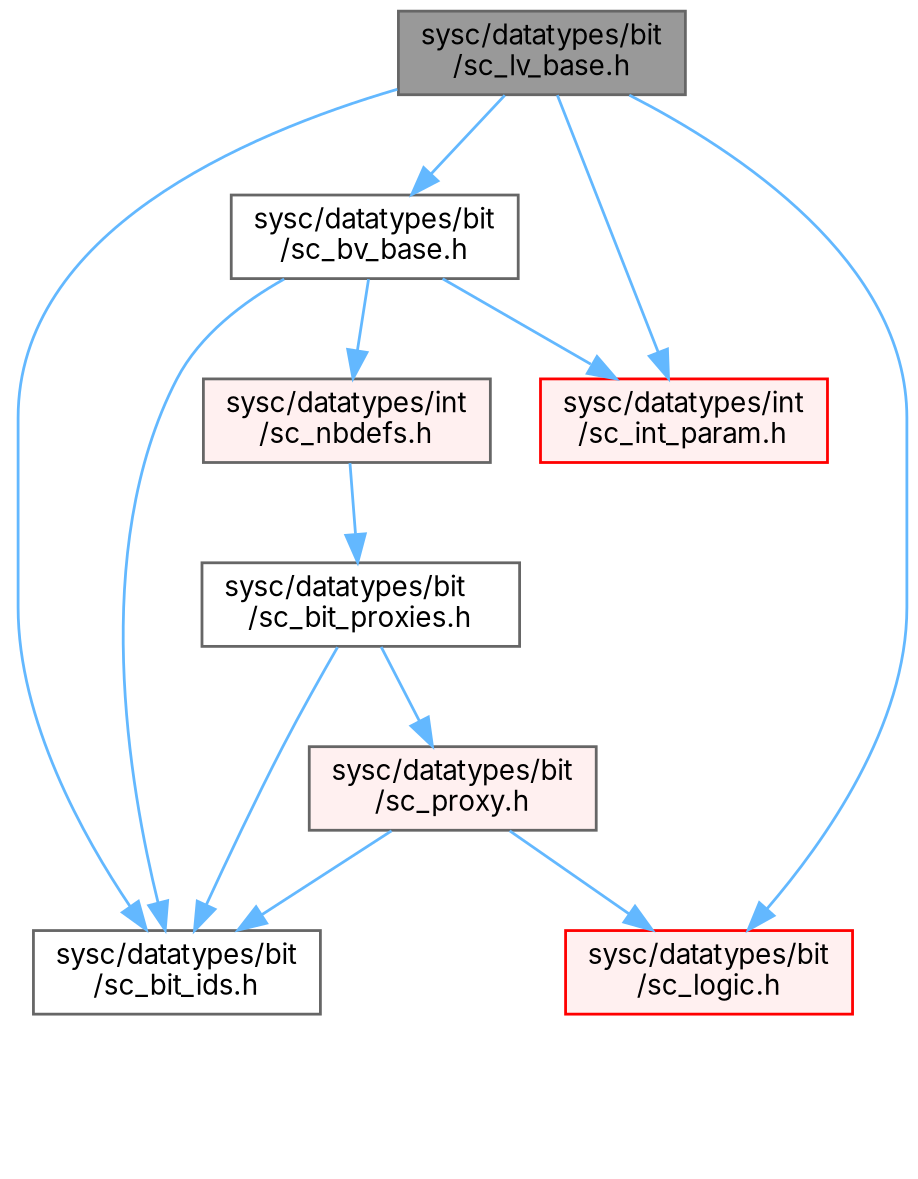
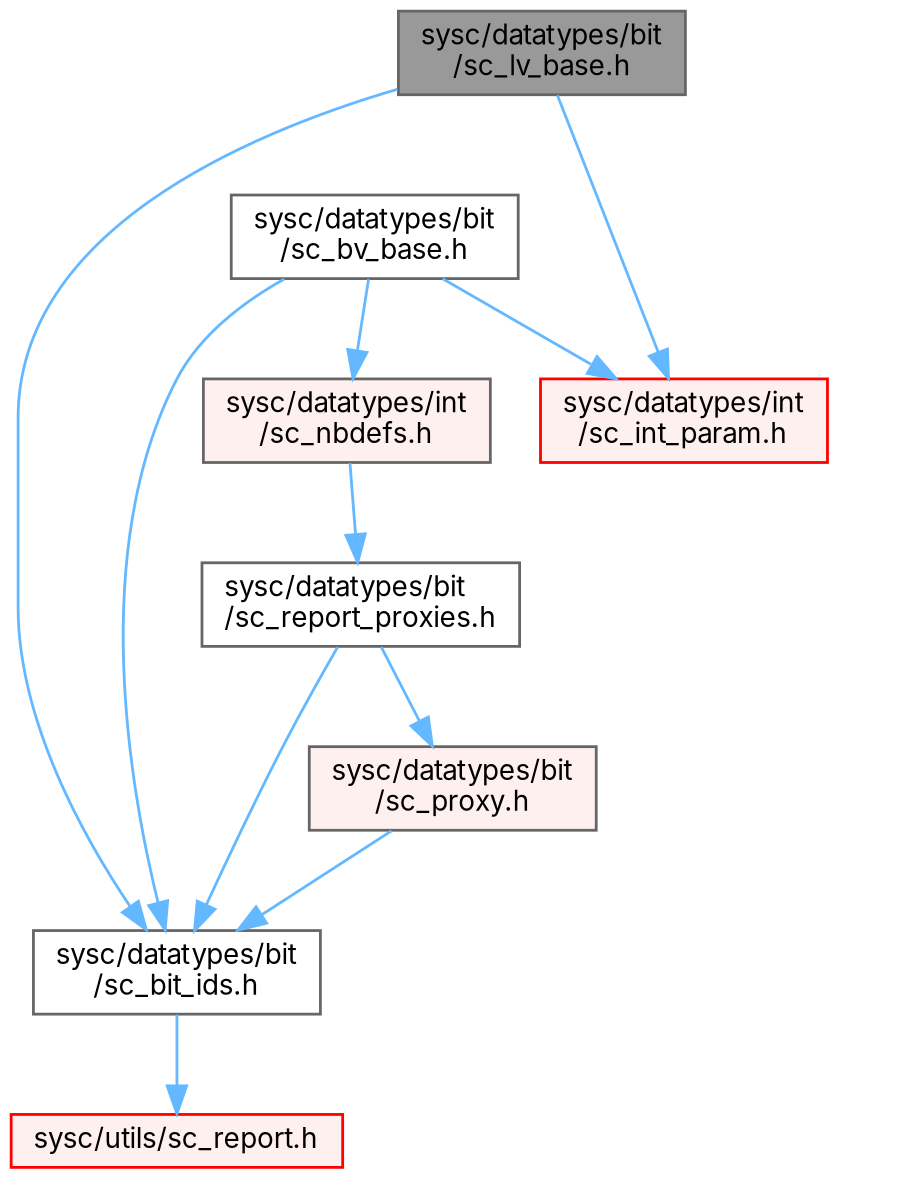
edge "sysc/datatypes/bit /sc_lv_base.h" -> "sysc/datatypes/bit /sc_bv_base.h": removed
node "sysc/datatypes/bit /sc_bit_proxies.h": label "sysc/datatypes/bit /sc_bit_proxies.h" -> "sysc/datatypes/bit /sc_report_proxies.h"
node "sysc/datatypes/bit /sc_logic.h": removed
node "sysc/utils/sc_report.h": added
